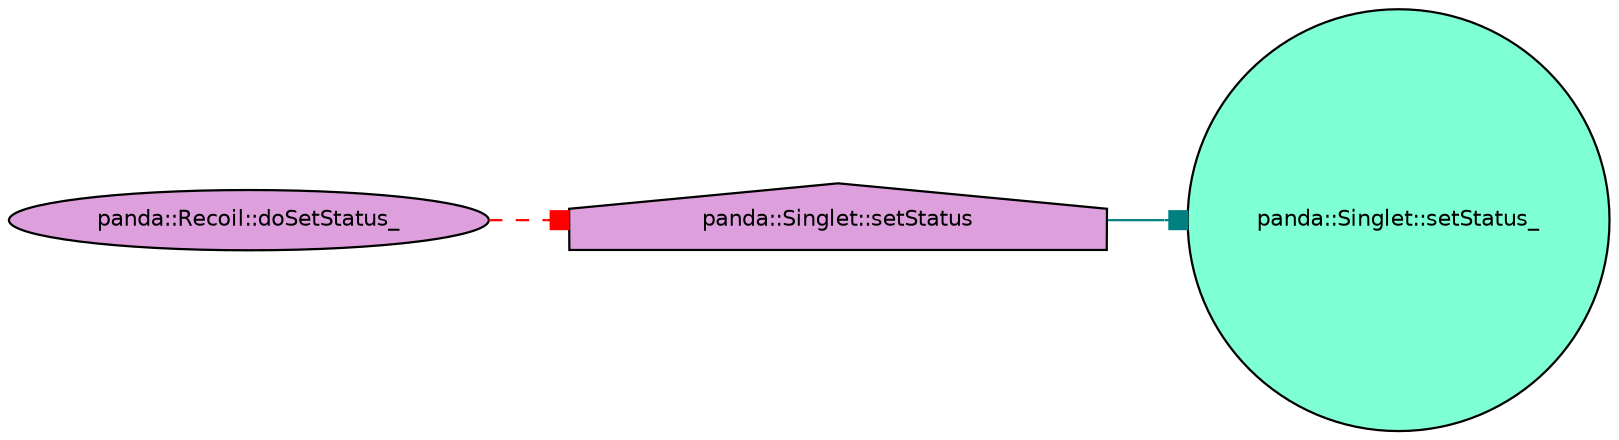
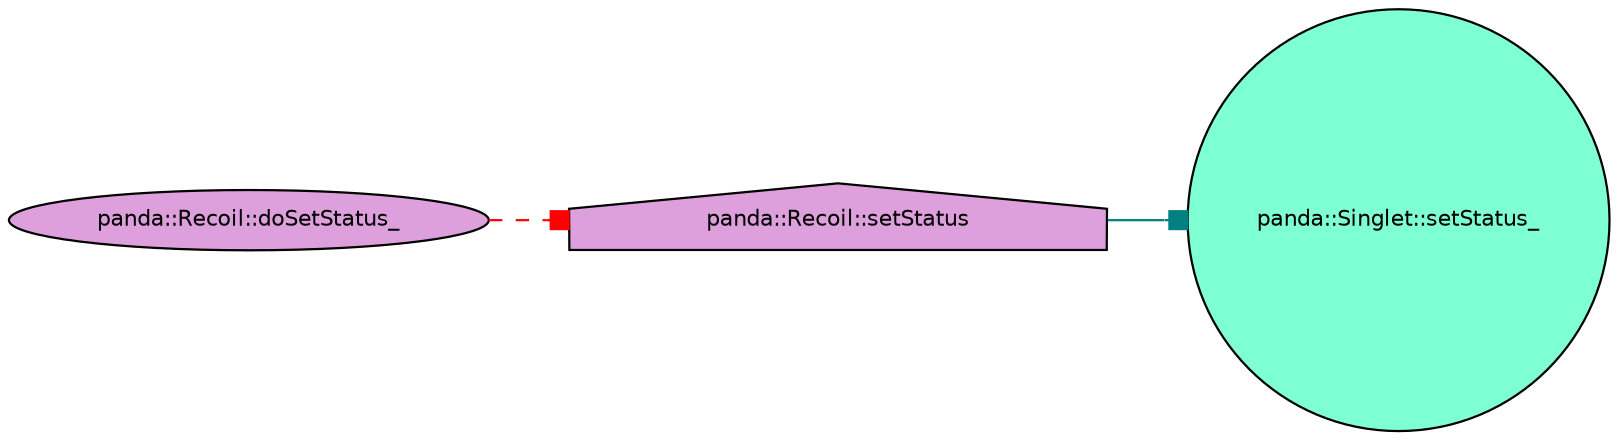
node "panda::Singlet::setStatus": label "panda::Singlet::setStatus" -> "panda::Recoil::setStatus"
